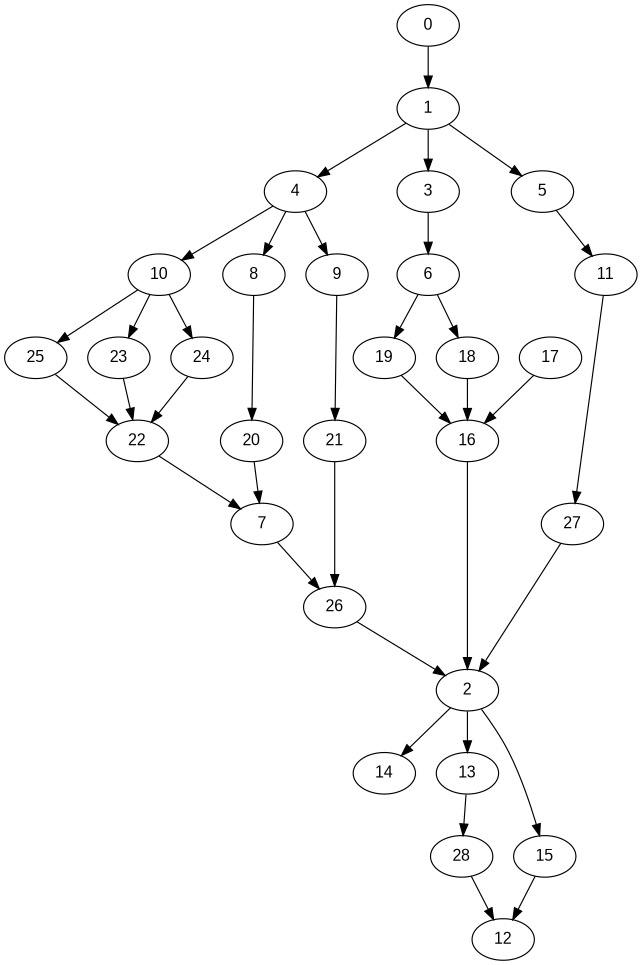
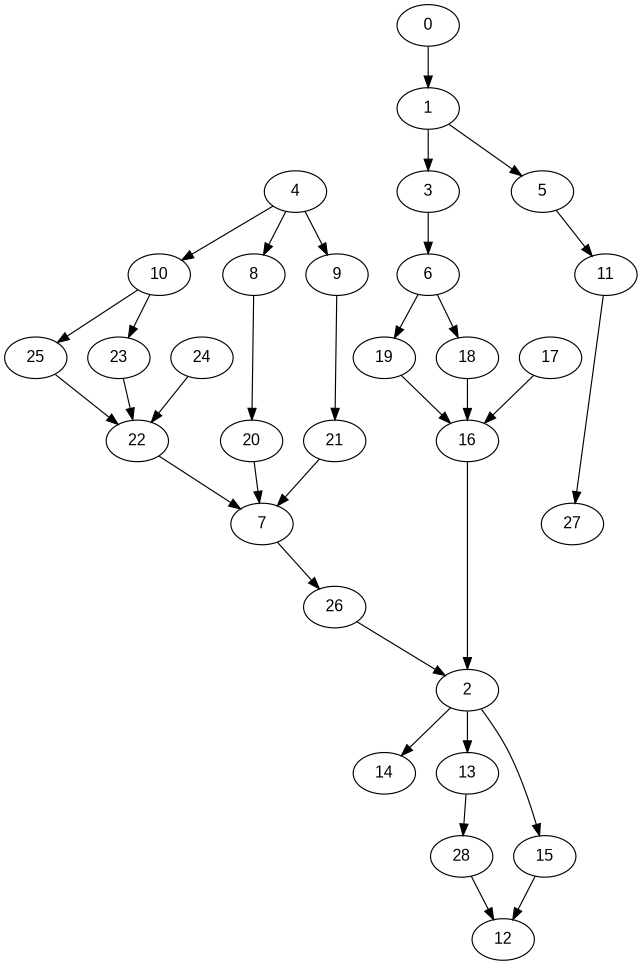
edge "1" -> "4": removed
edge "10" -> "24": removed
edge "21" -> "26": now "21" -> "7"
edge "27" -> "2": removed
